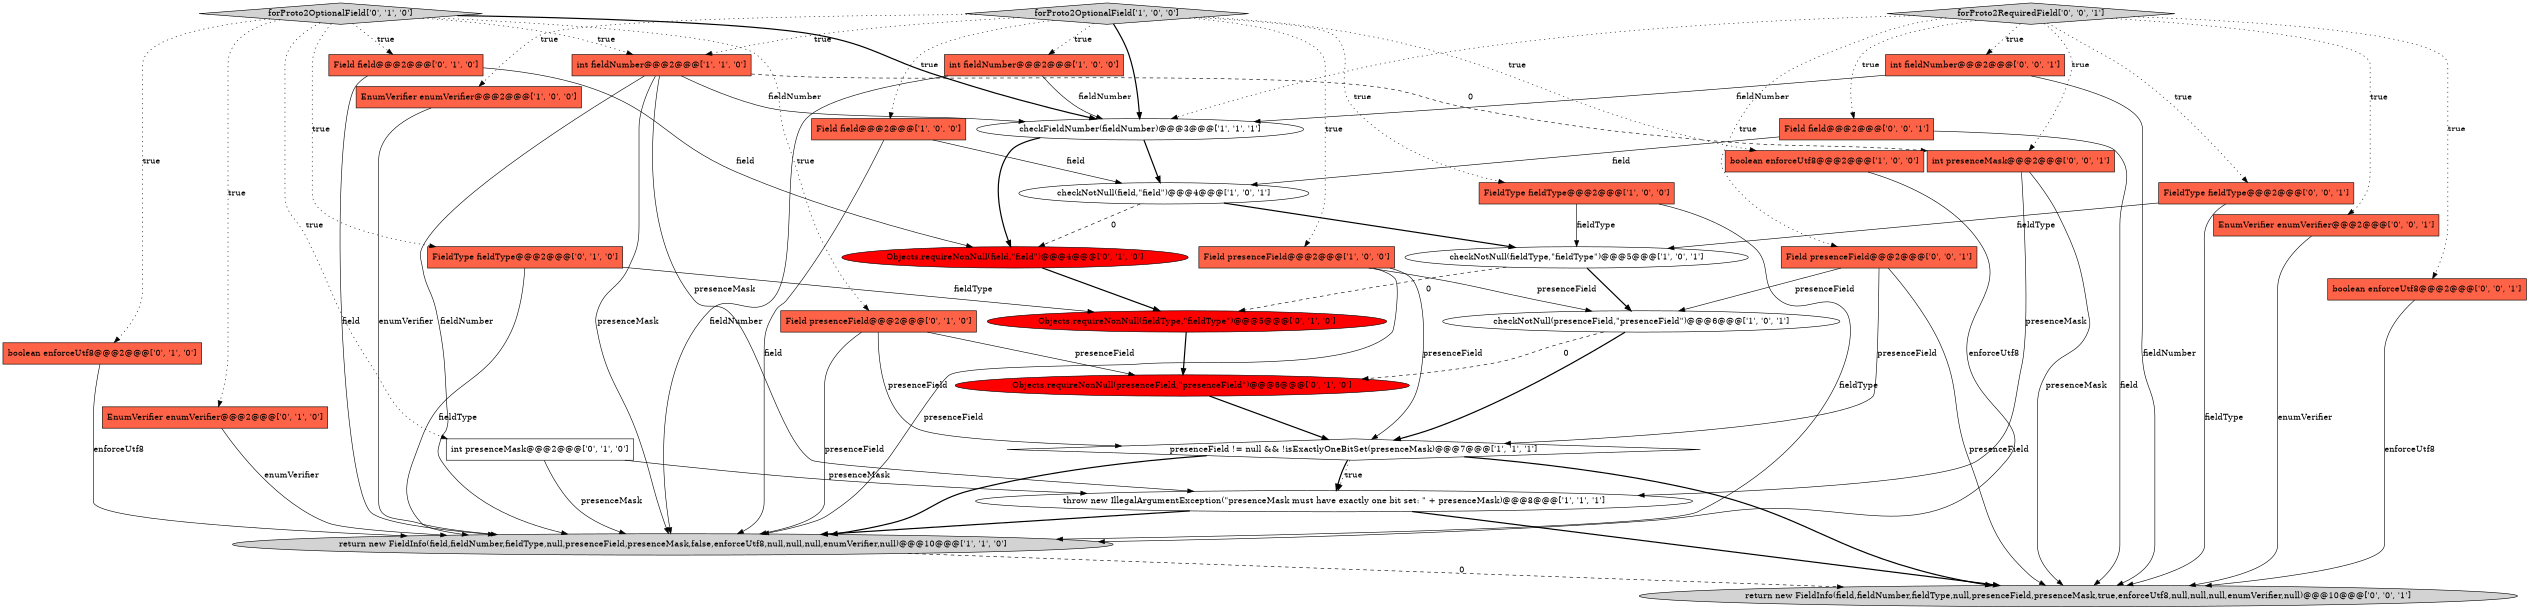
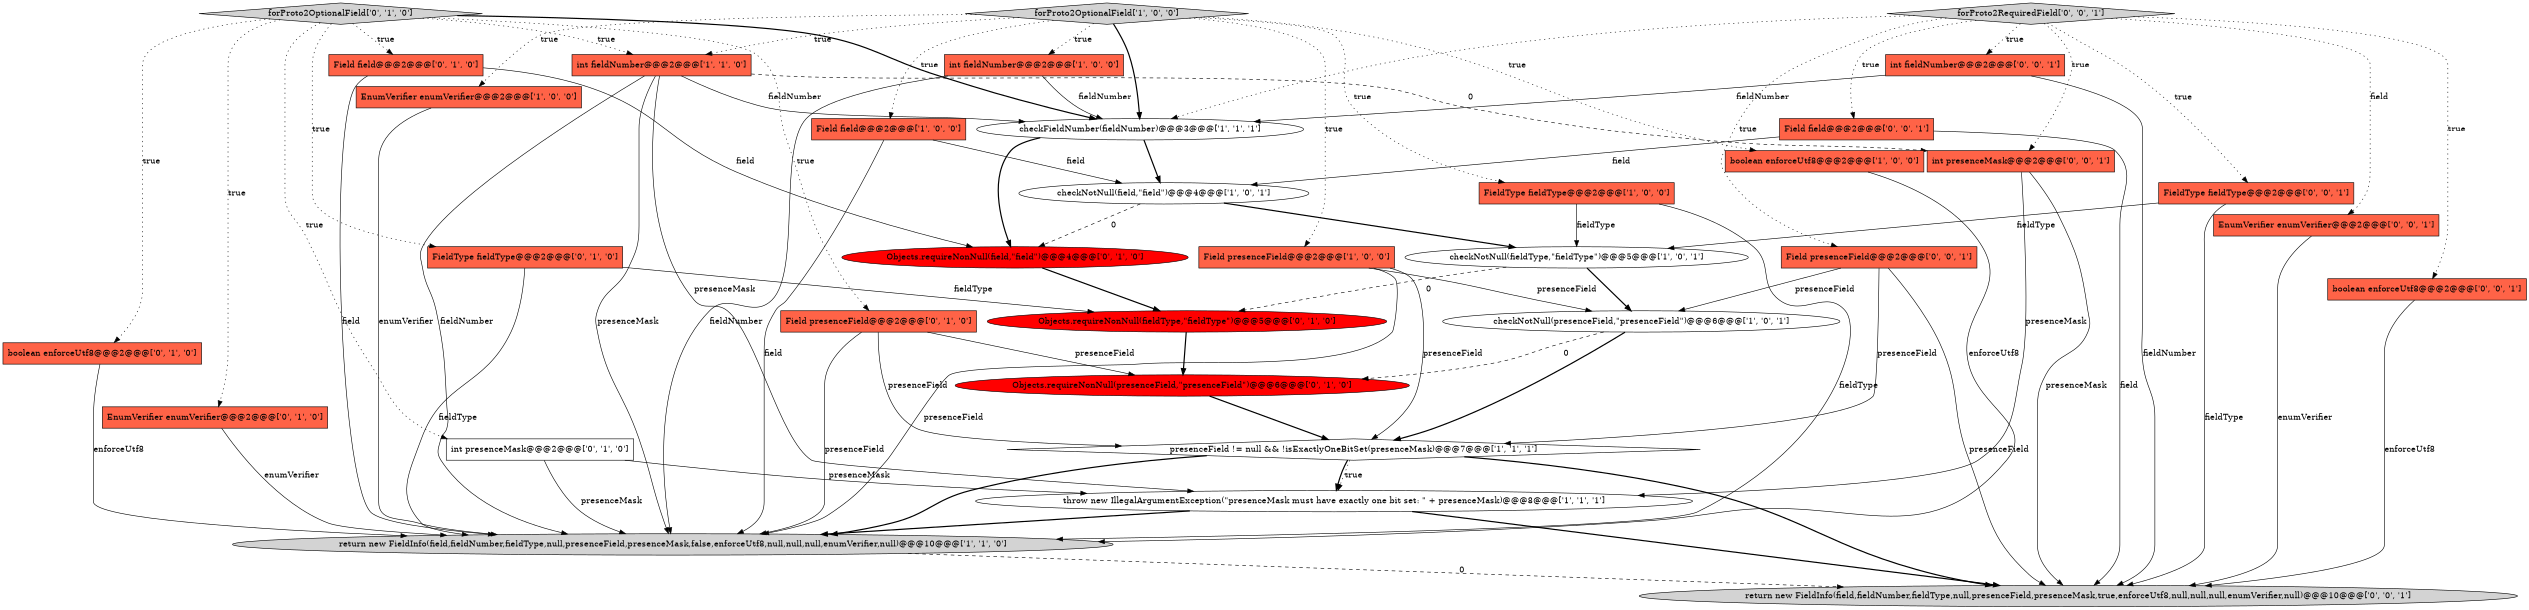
edge "forProto2RequiredField['0', '0', '1']" -> "EnumVerifier enumVerifier@@@2@@@['0', '0', '1']": label "true" -> "field"
